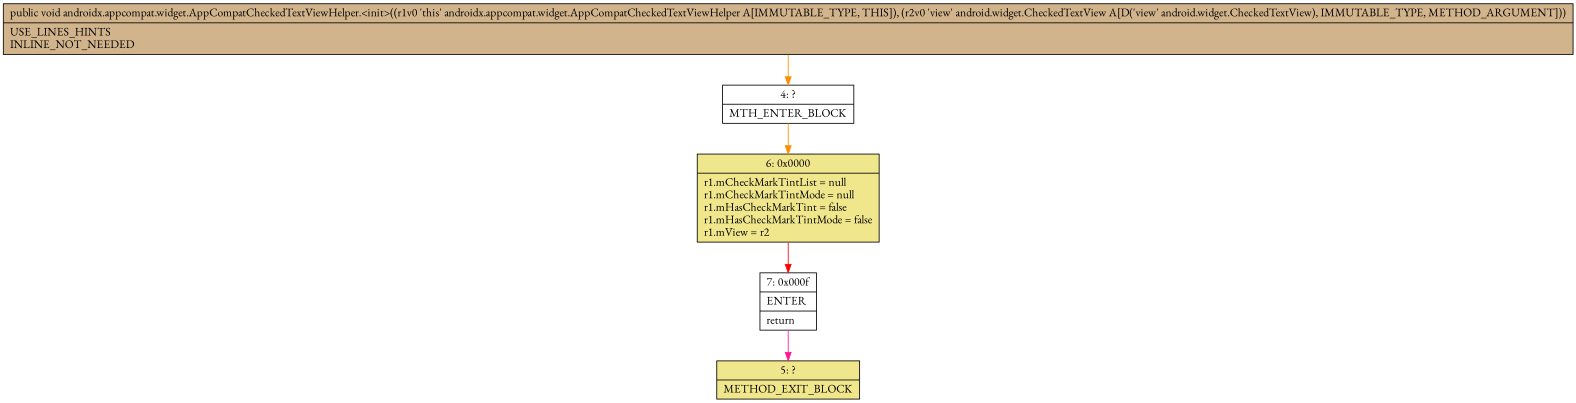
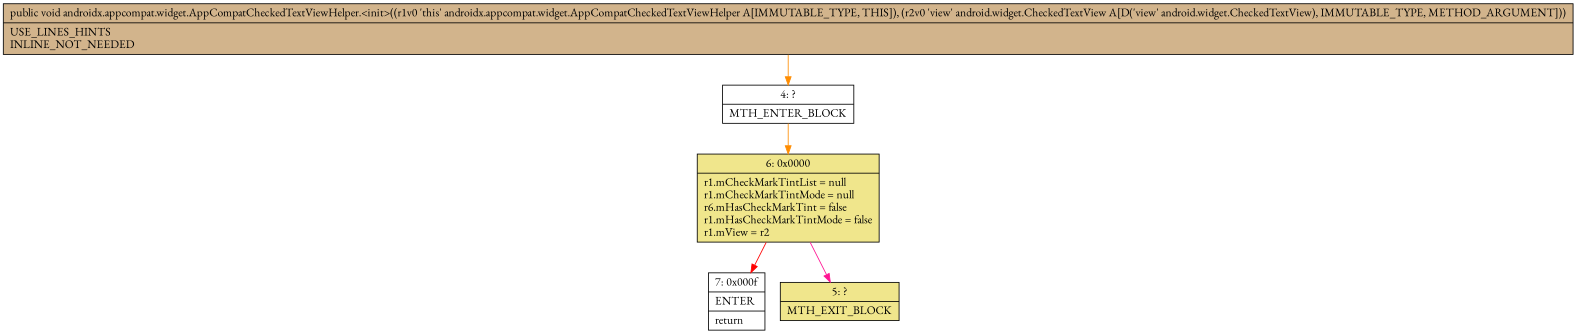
node "6: 0x0000": text "r1.mHasCheckMarkTint = false" -> "r6.mHasCheckMarkTint = false"
edge "7: 0x000f" -> "5: ?": now "6: 0x0000" -> "5: ?"
node "5: ?": text "METHOD_EXIT_BLOCK" -> "MTH_EXIT_BLOCK"
